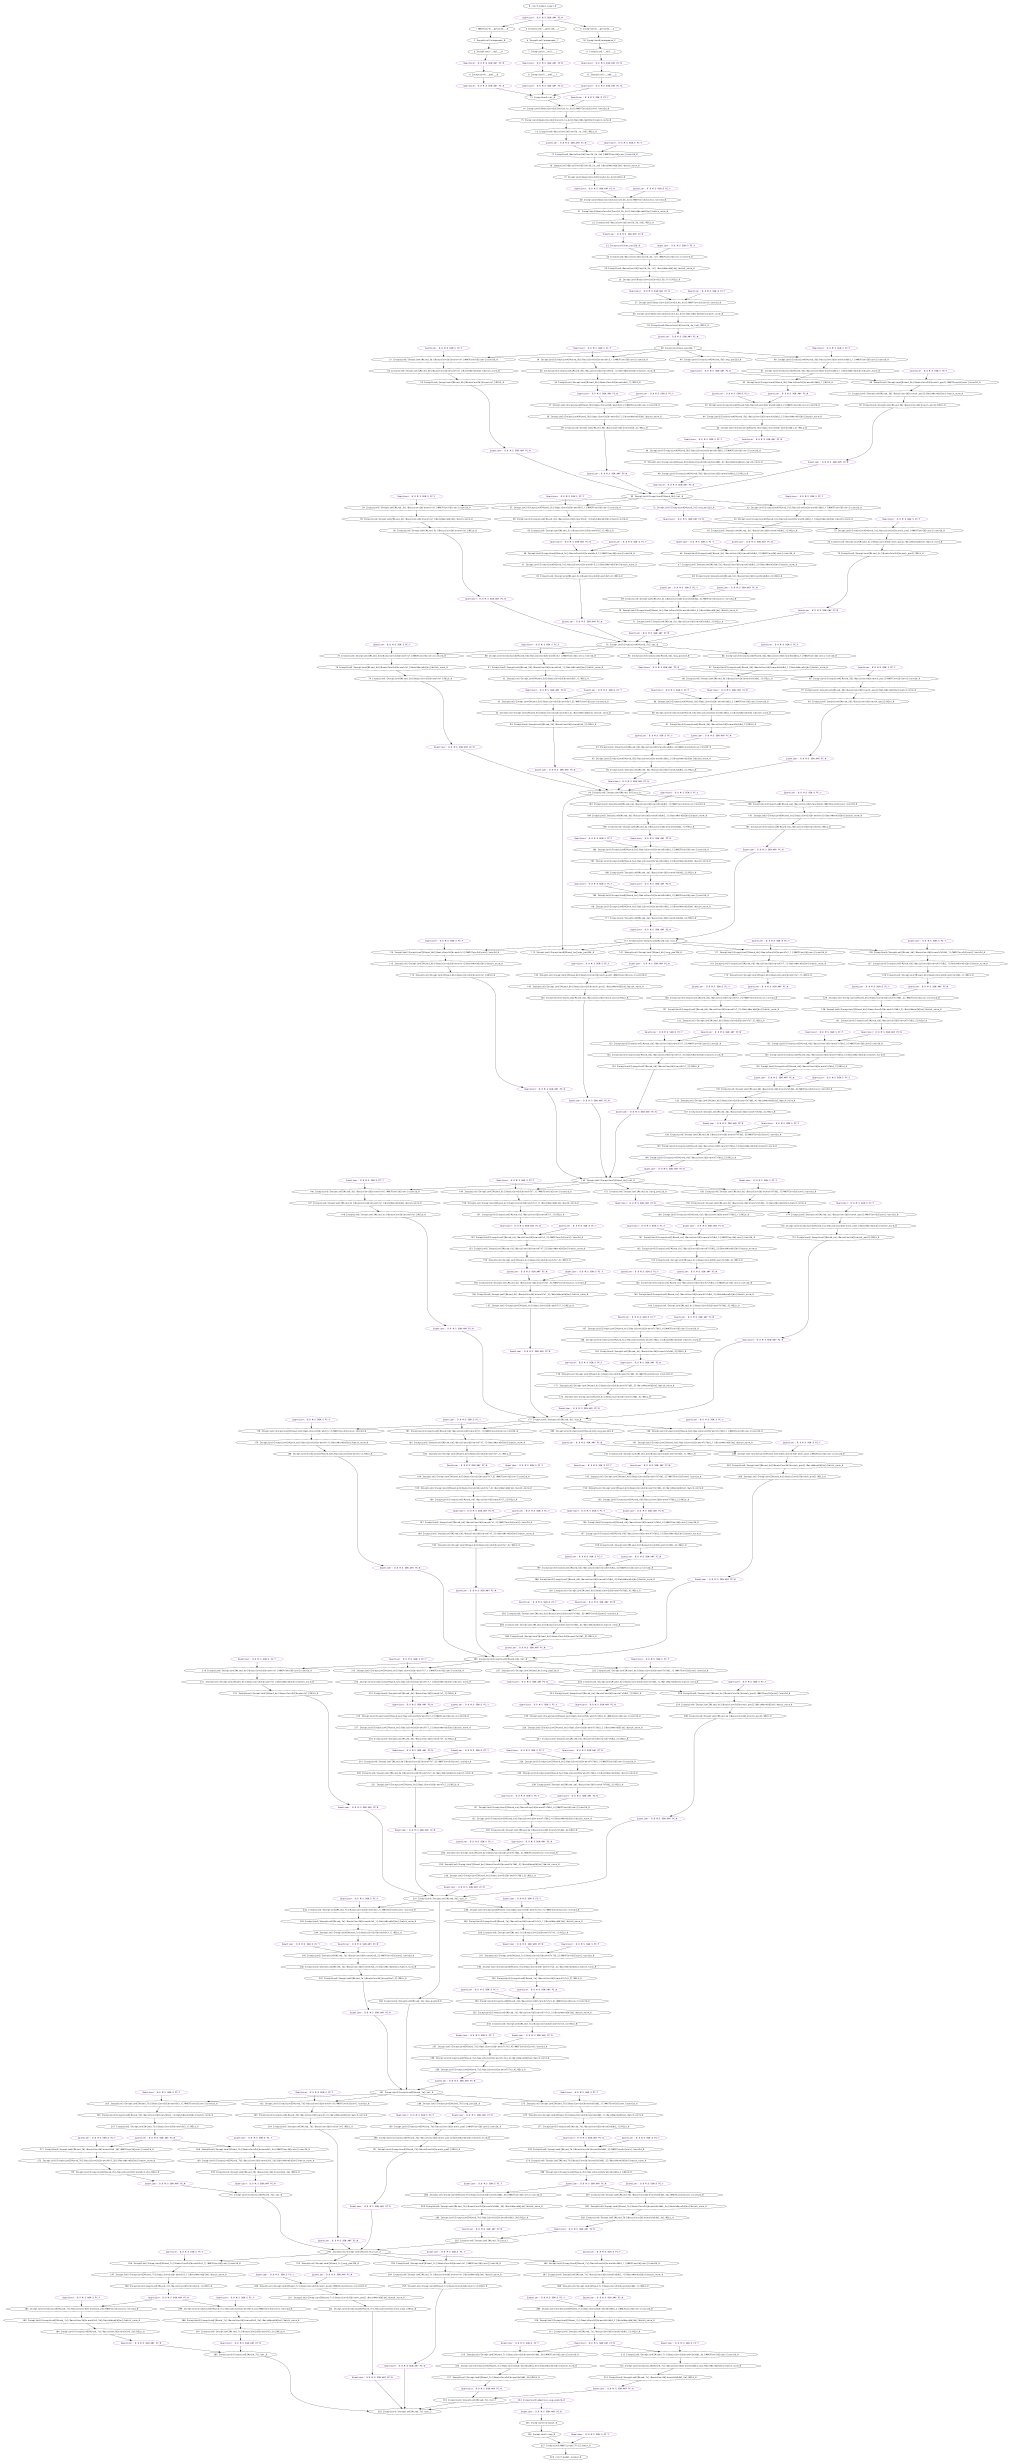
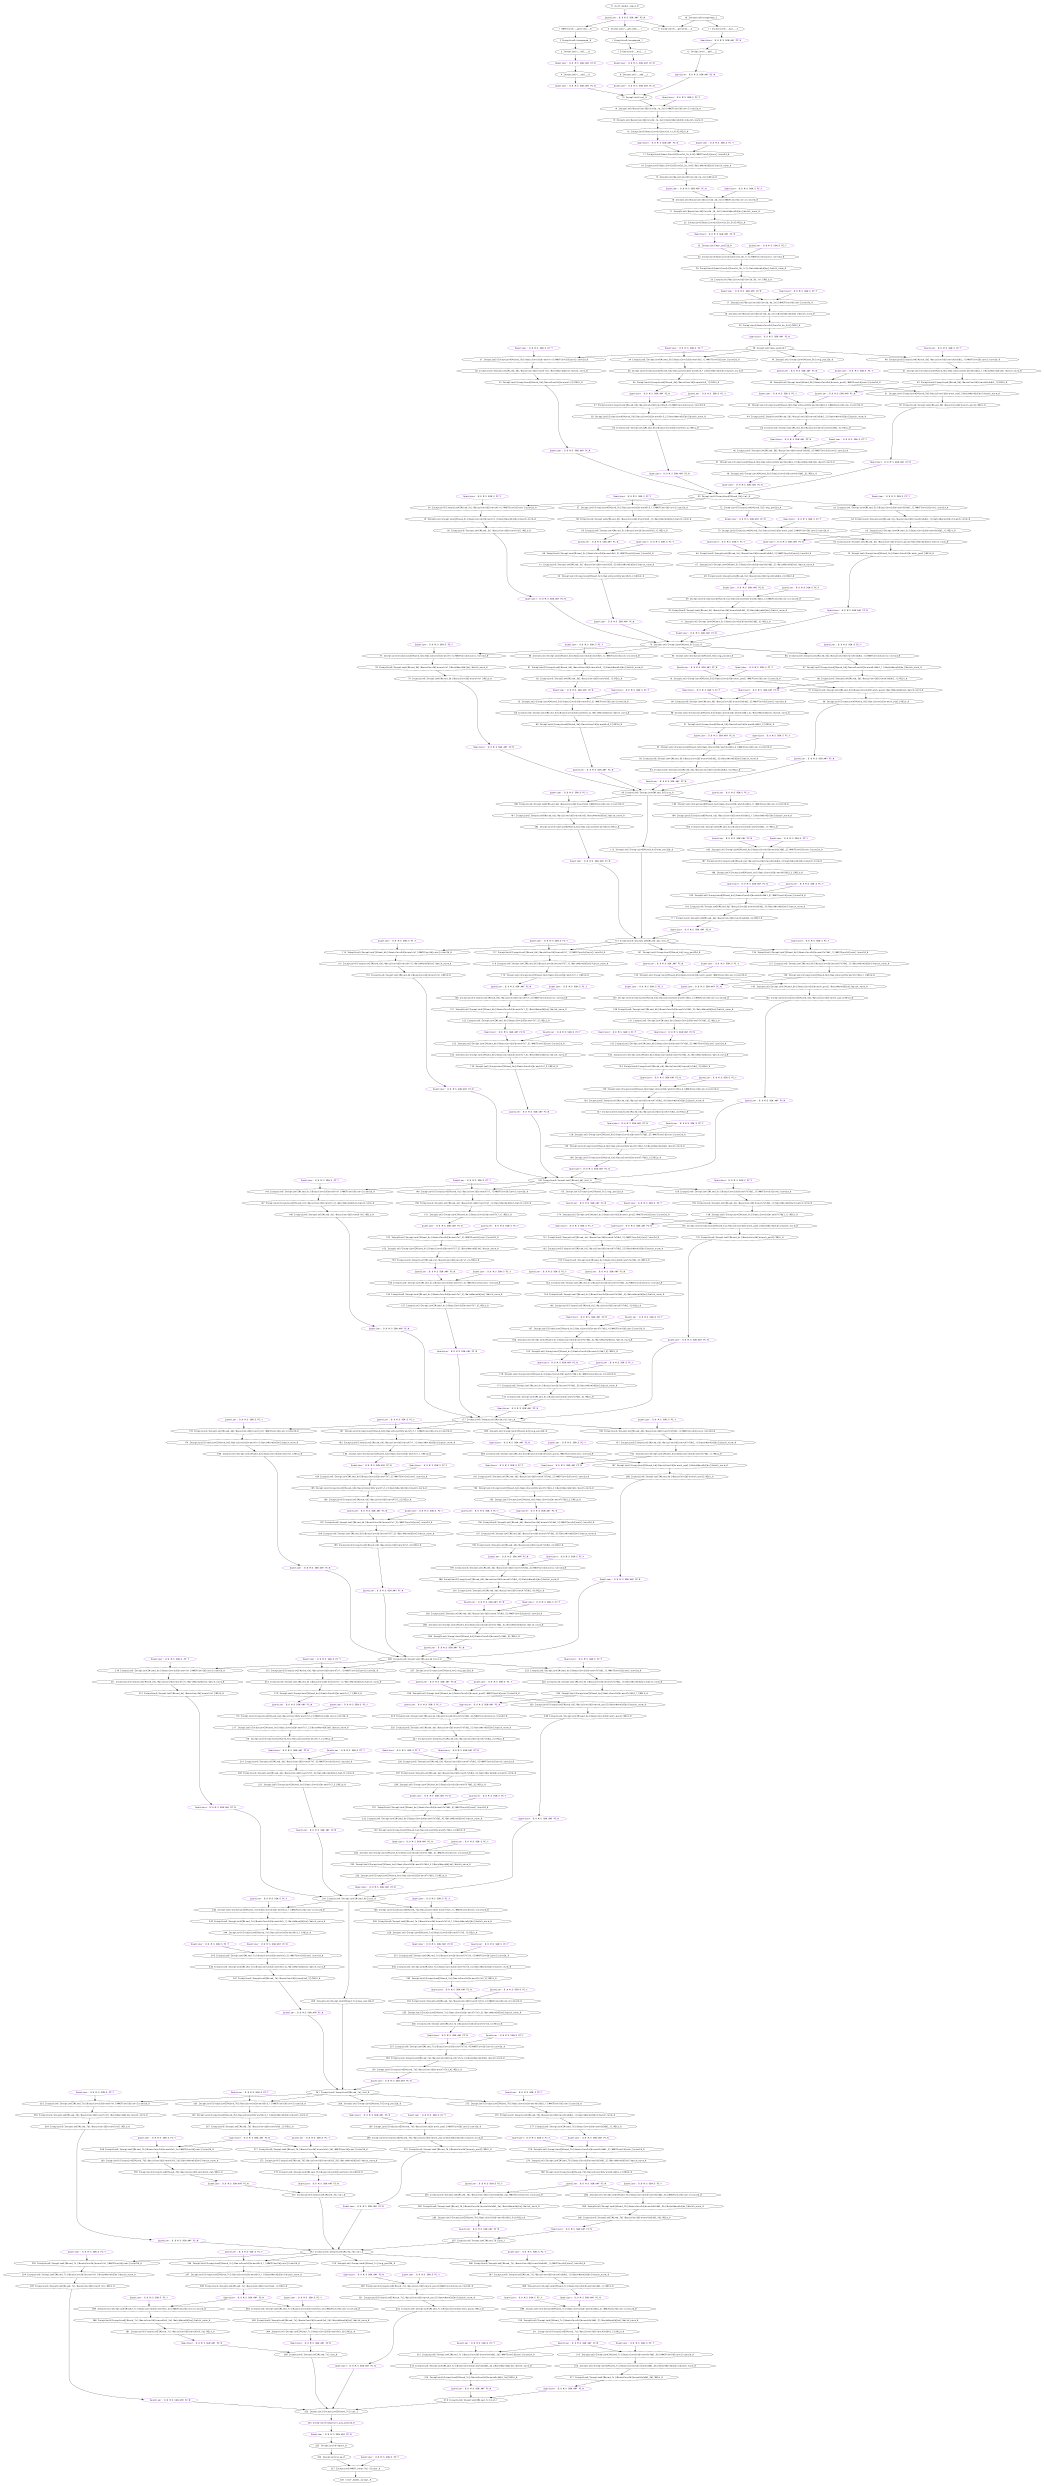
edge "9 Inception3/__getitem___2" -> "10 Inception0/unsqueeze_2": reversed
node "72 Inception3/InceptionA[Mixed_5c]/avg_pool2d_0": color purple -> black
edge "113 Inception3/InceptionB[Mixed_6a]/cat_0" -> "112 Inception3/InceptionB[Mixed_6a]/max_pool2d_0": reversed
edge "324 Inception3/adaptive_avg_pool2d_0" -> "323 Inception3/InceptionE[Mixed_7c]/cat_2": reversed
